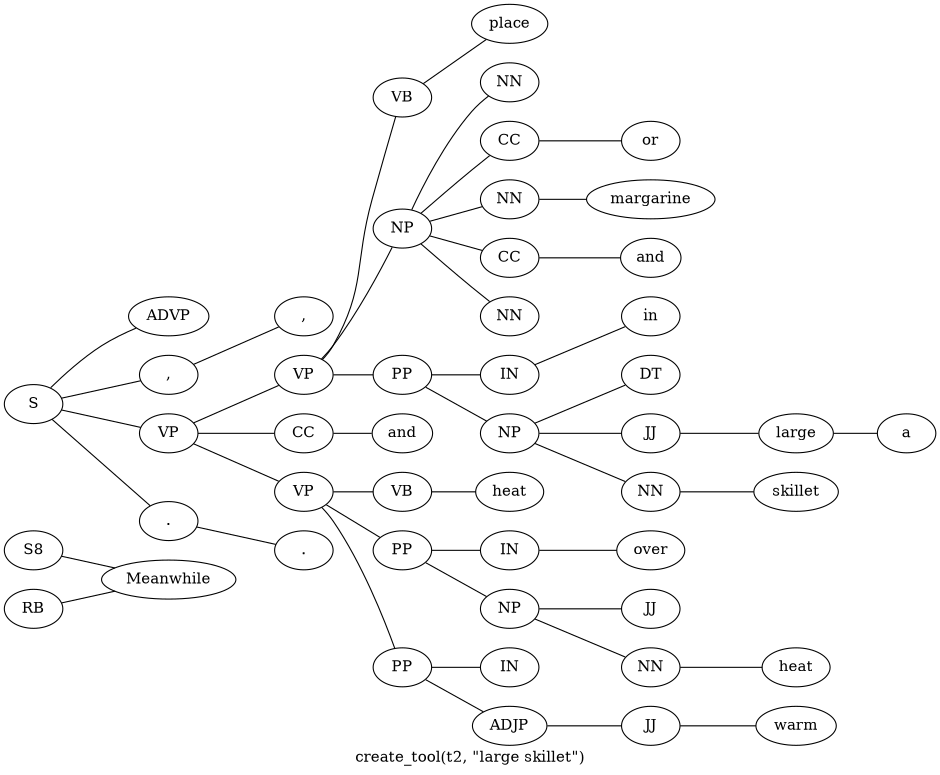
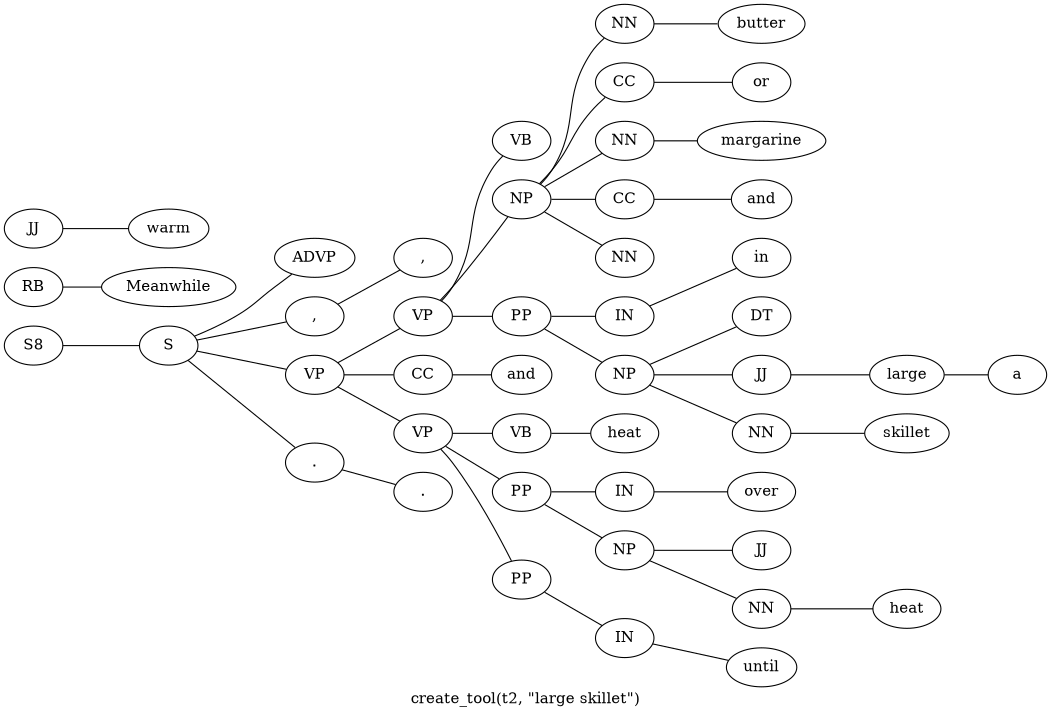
node "place": removed
node "butter": added
edge "S8" -- "Meanwhile": now "S8" -- "S"
node "until": added
node "ADJP": removed
